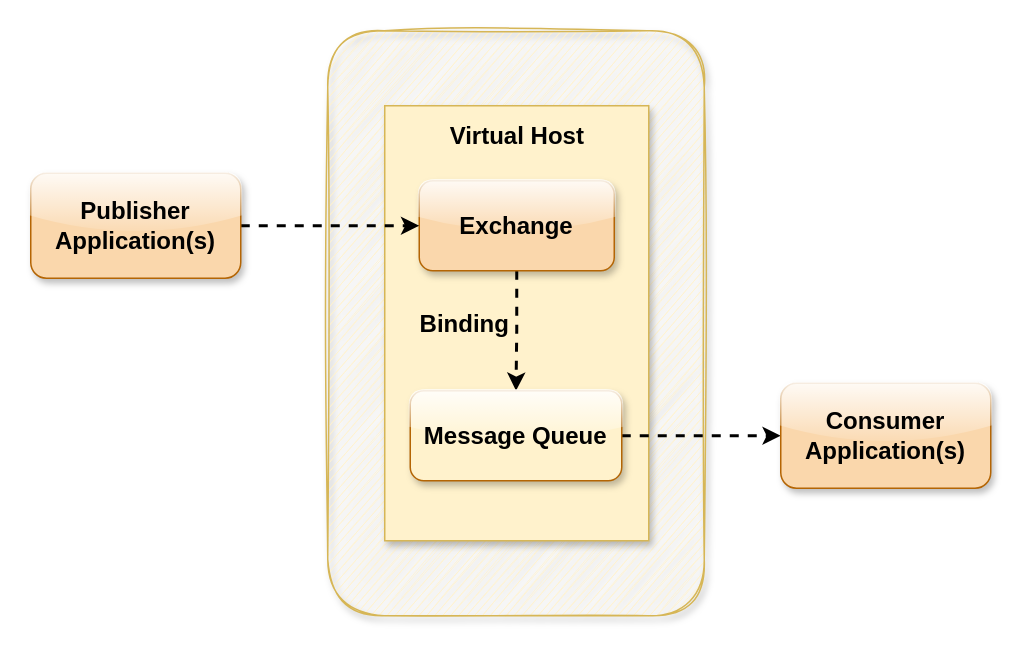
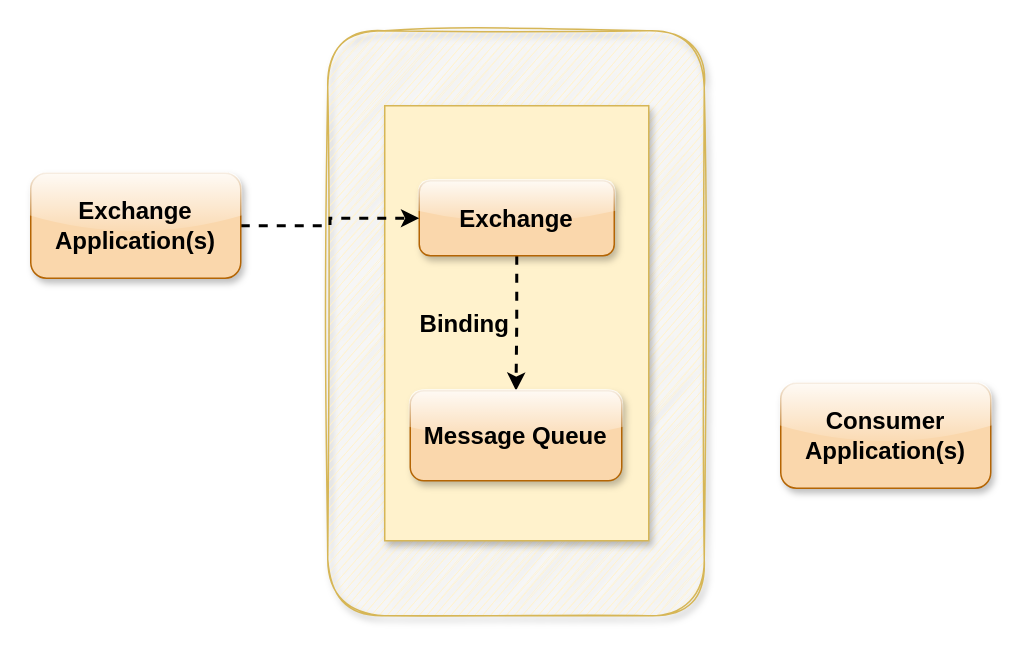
node "Virtual Host": removed
node "Publisher Application(s)": label "Publisher Application(s)" -> "Exchange Application(s)"
node "Exchange": size 195x90 -> 195x75
node "Message Queue": fillcolor #fff2cc -> #fad7ac
edge "Message Queue" -> "Consumer Application(s)": removed
